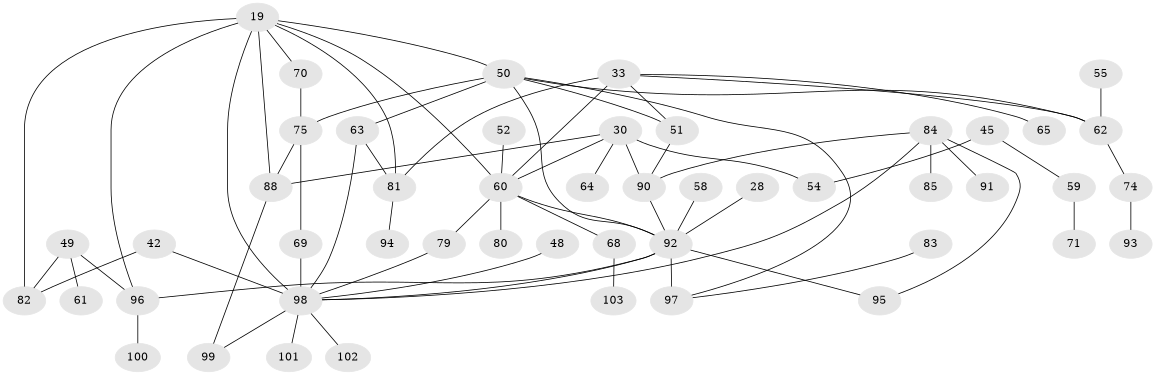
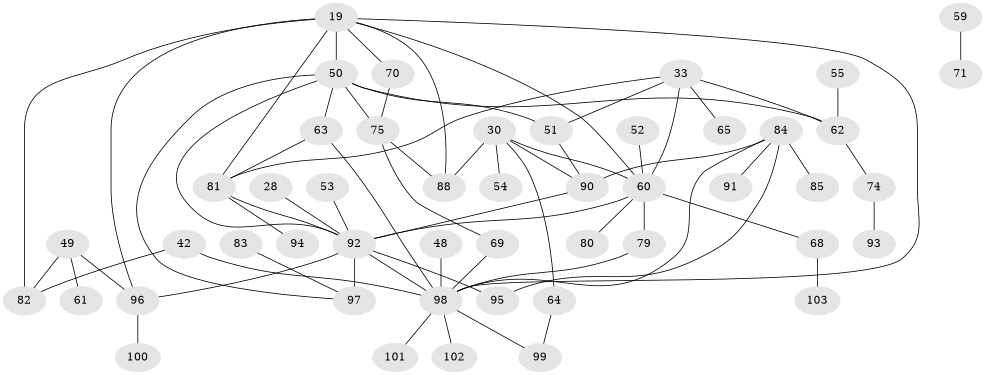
node "45": removed
node "58": label "58" -> "53"
edge "81" -- "92": added
edge "88" -- "99": now "64" -- "99"
